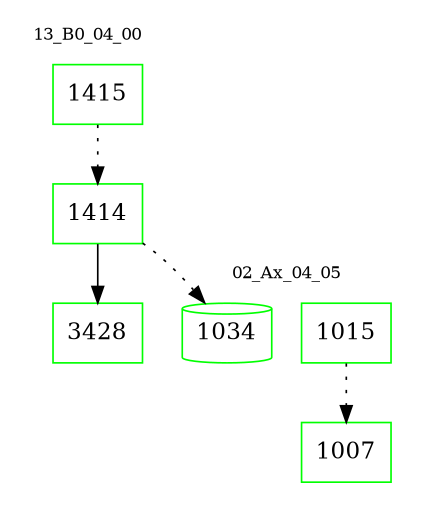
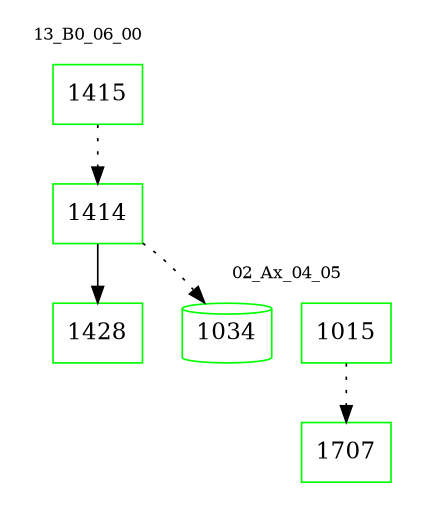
cluster "13_B0_04_00": label "13_B0_04_00" -> "13_B0_06_00"
node "3428": label "3428" -> "1428"
node "1007": label "1007" -> "1707"
